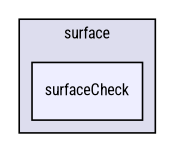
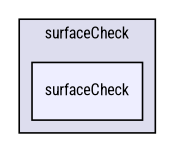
cluster "surface": label "surface" -> "surfaceCheck"
